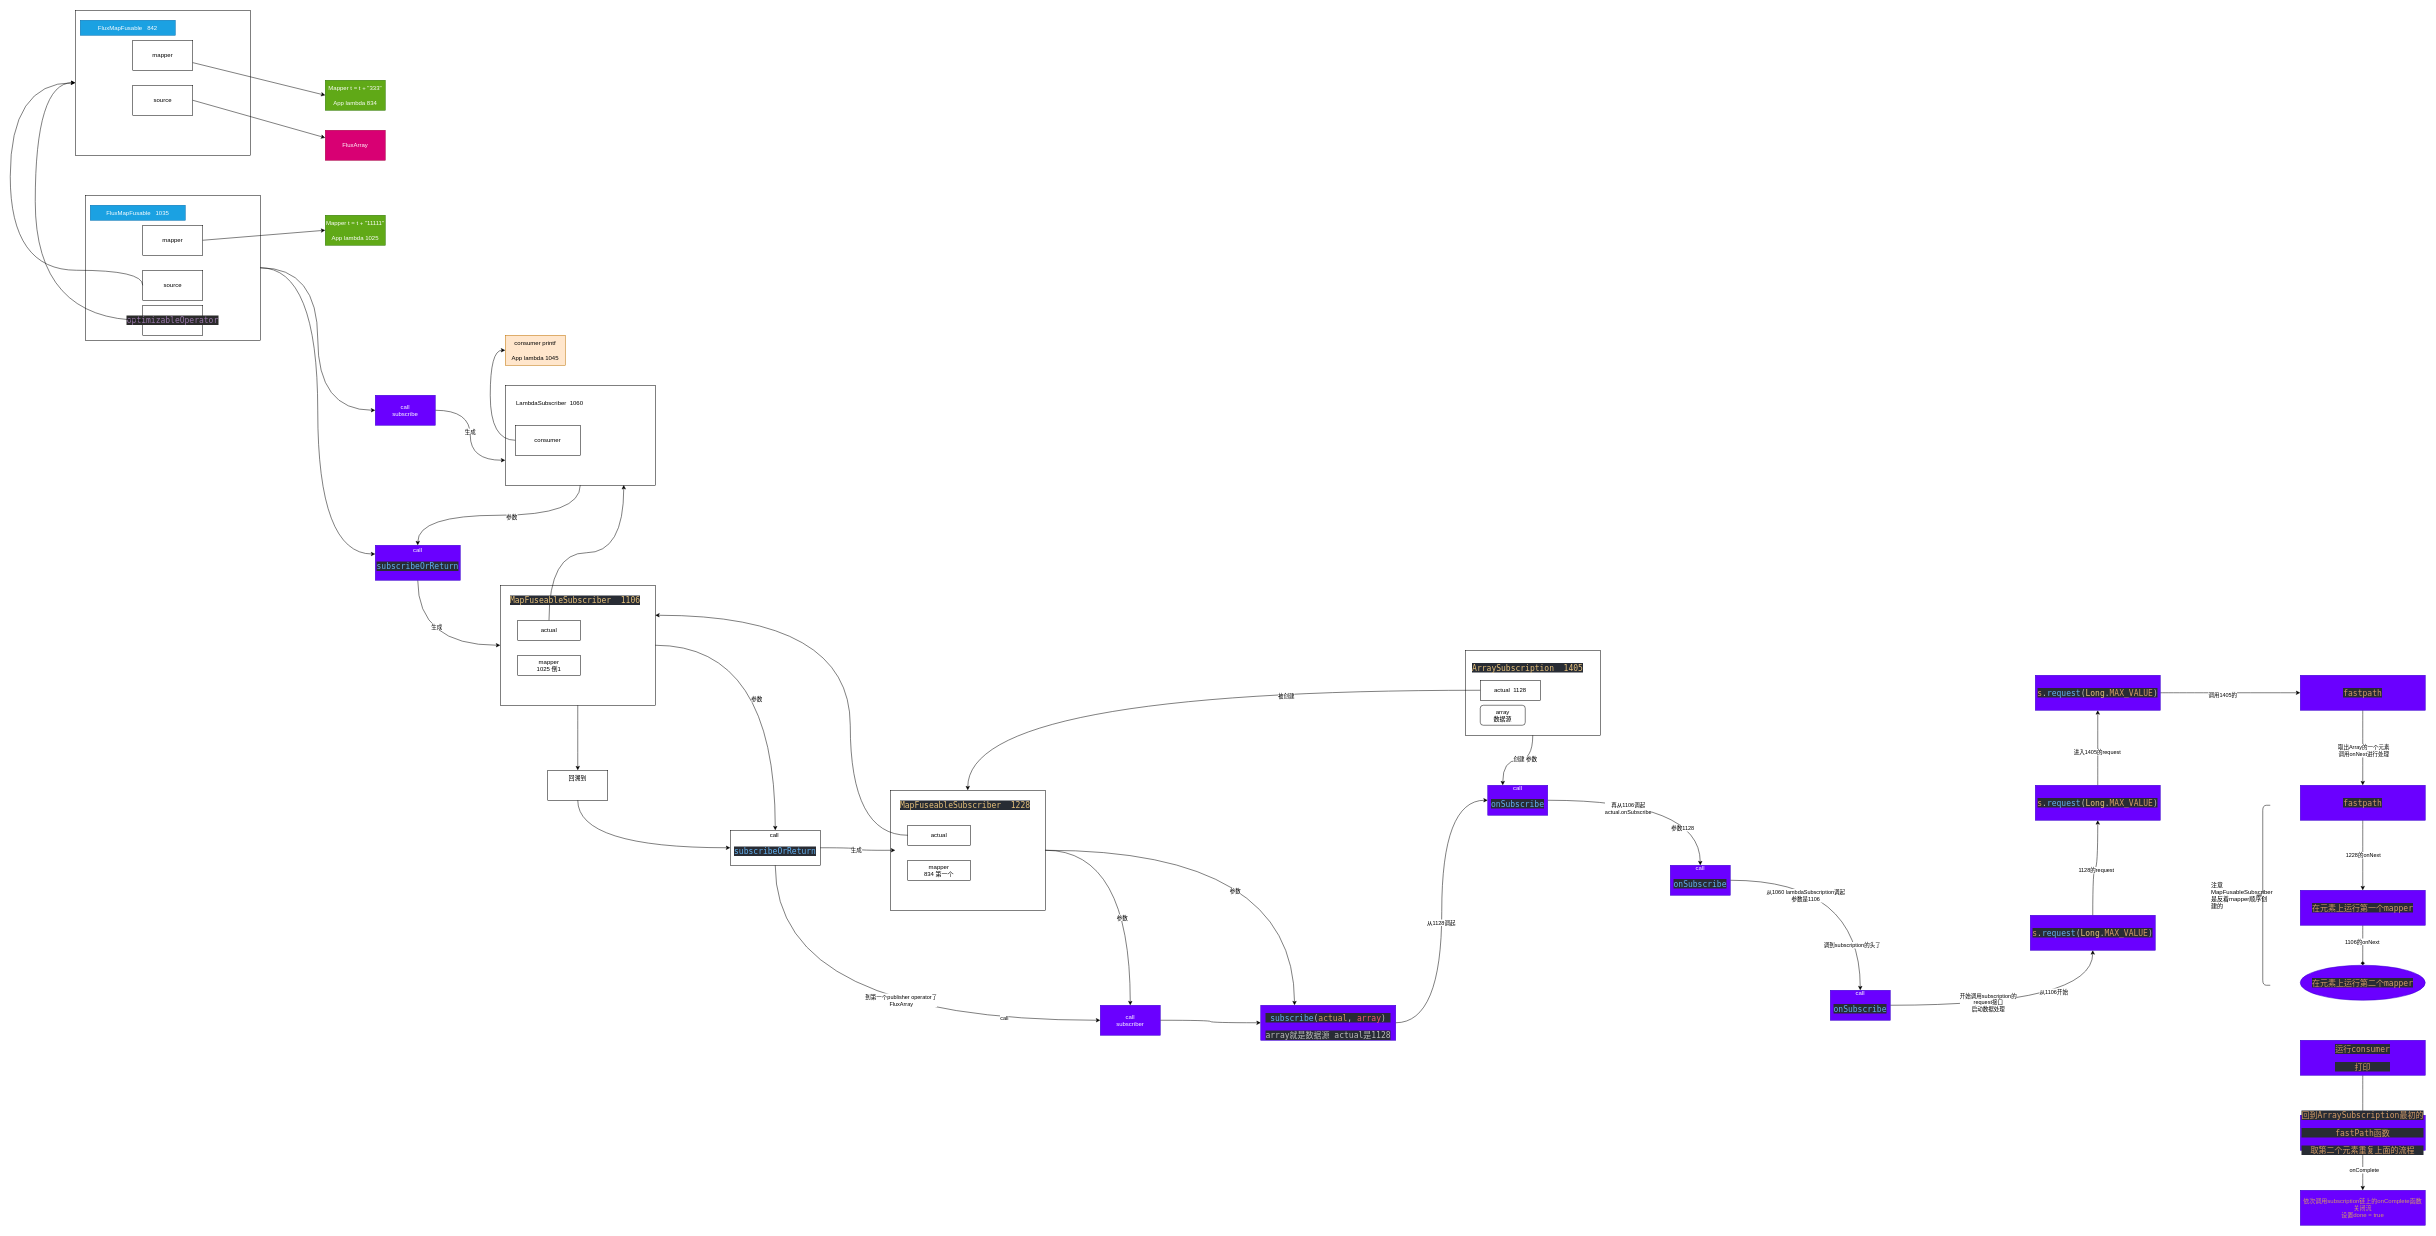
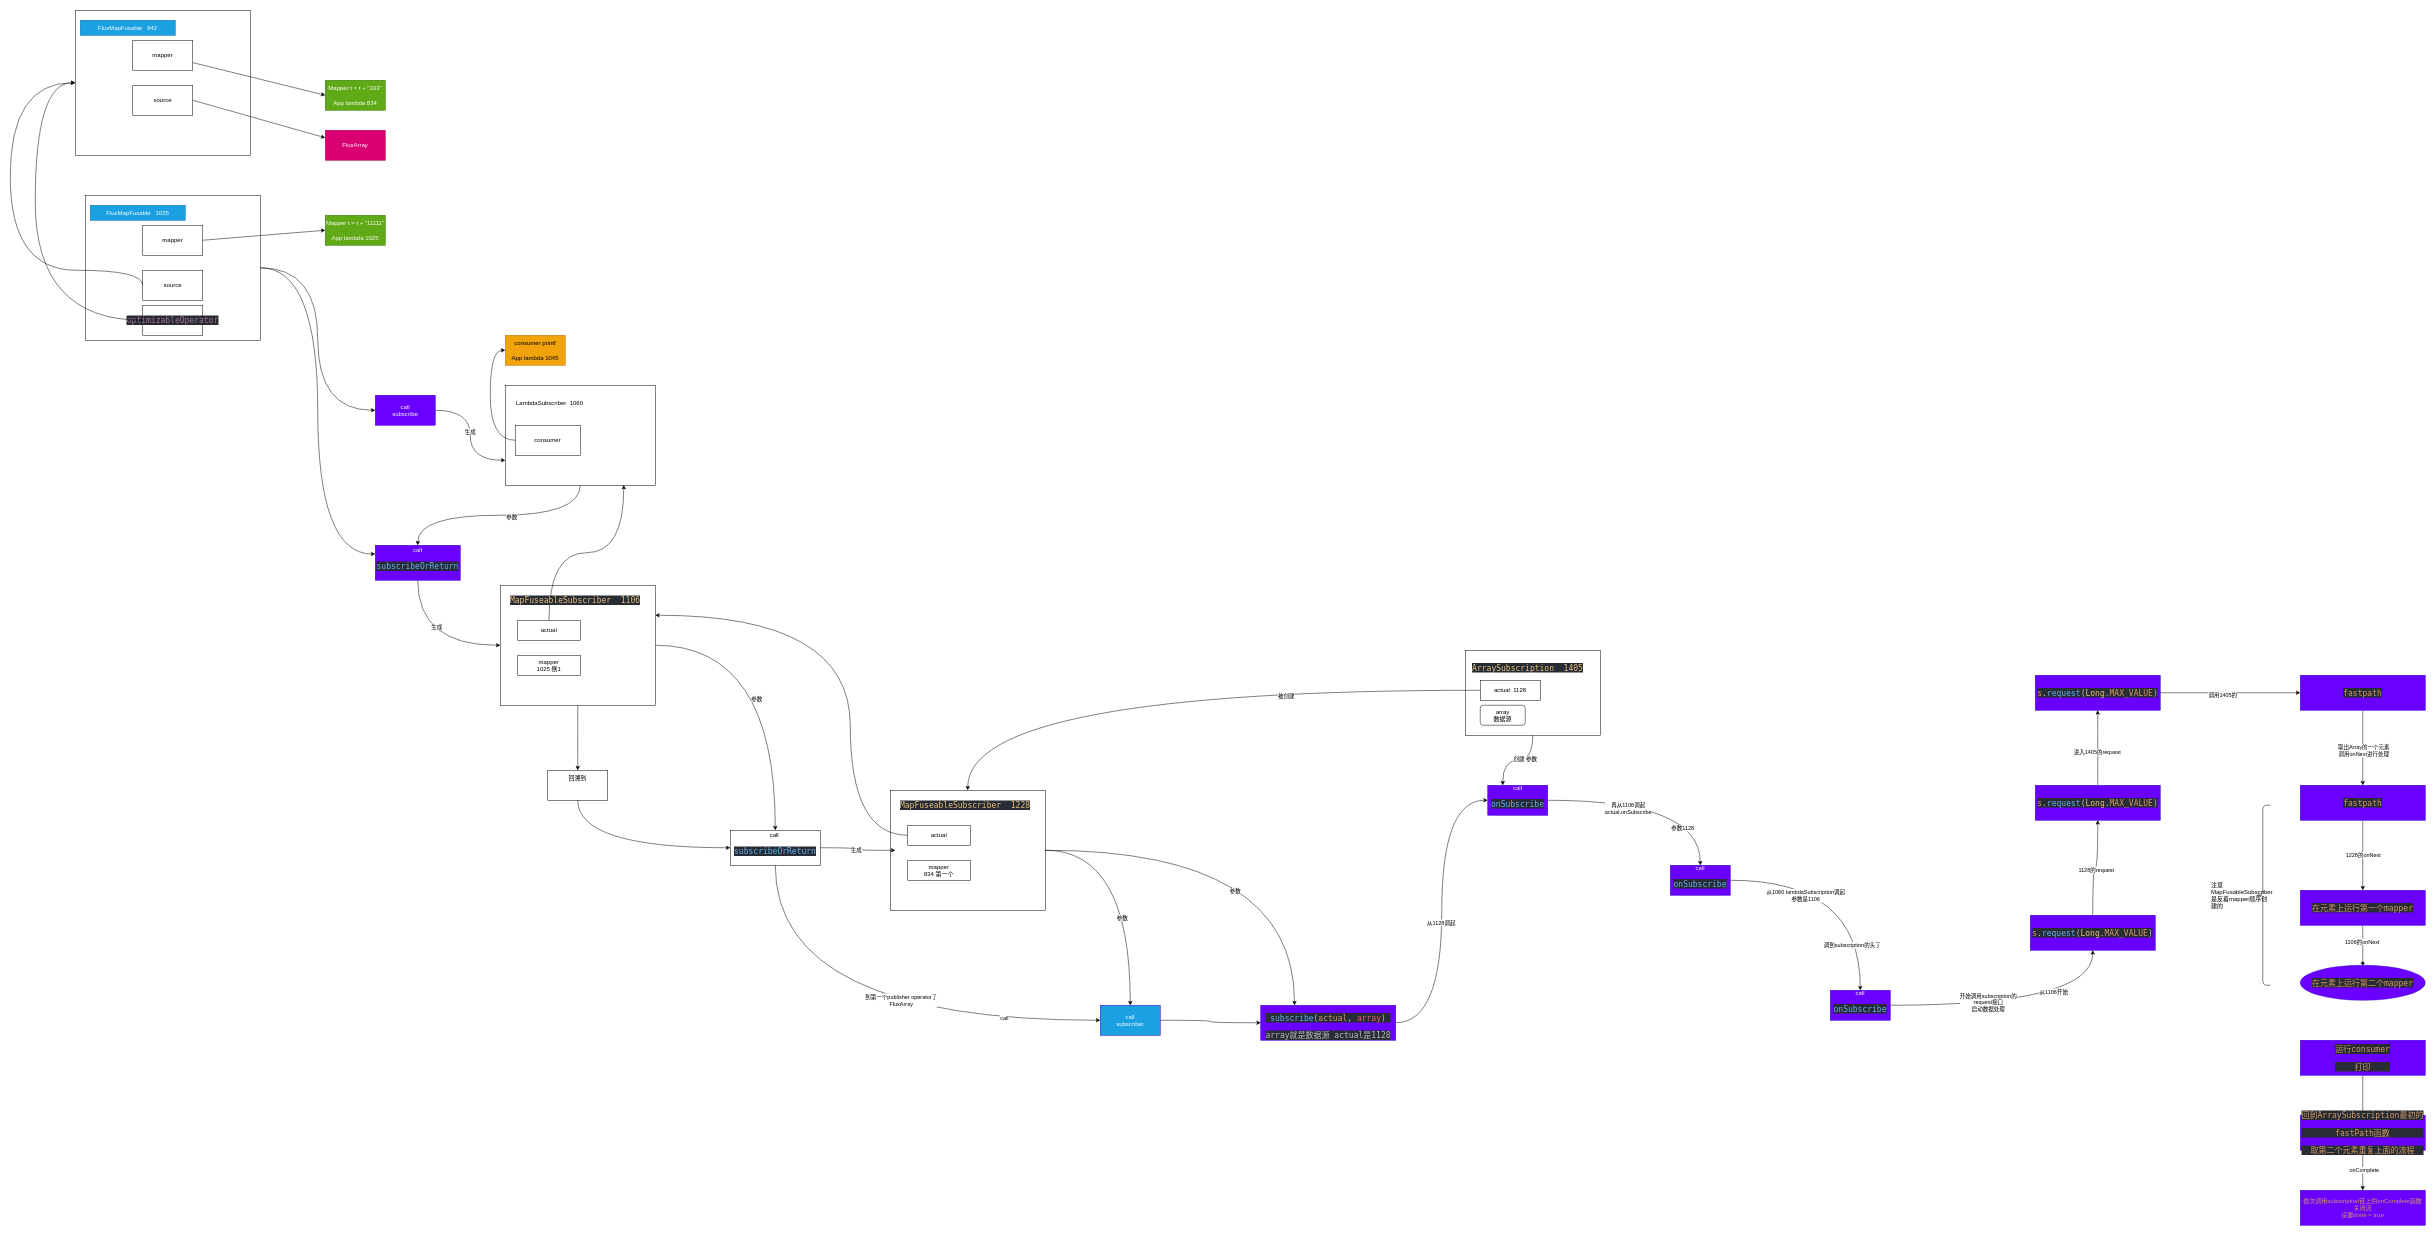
node "consumer printf App lambda 1045": fillcolor #ffe6cc -> #f0a30a
node "call subscriber": fillcolor #6a00ff -> #1ba1e2
